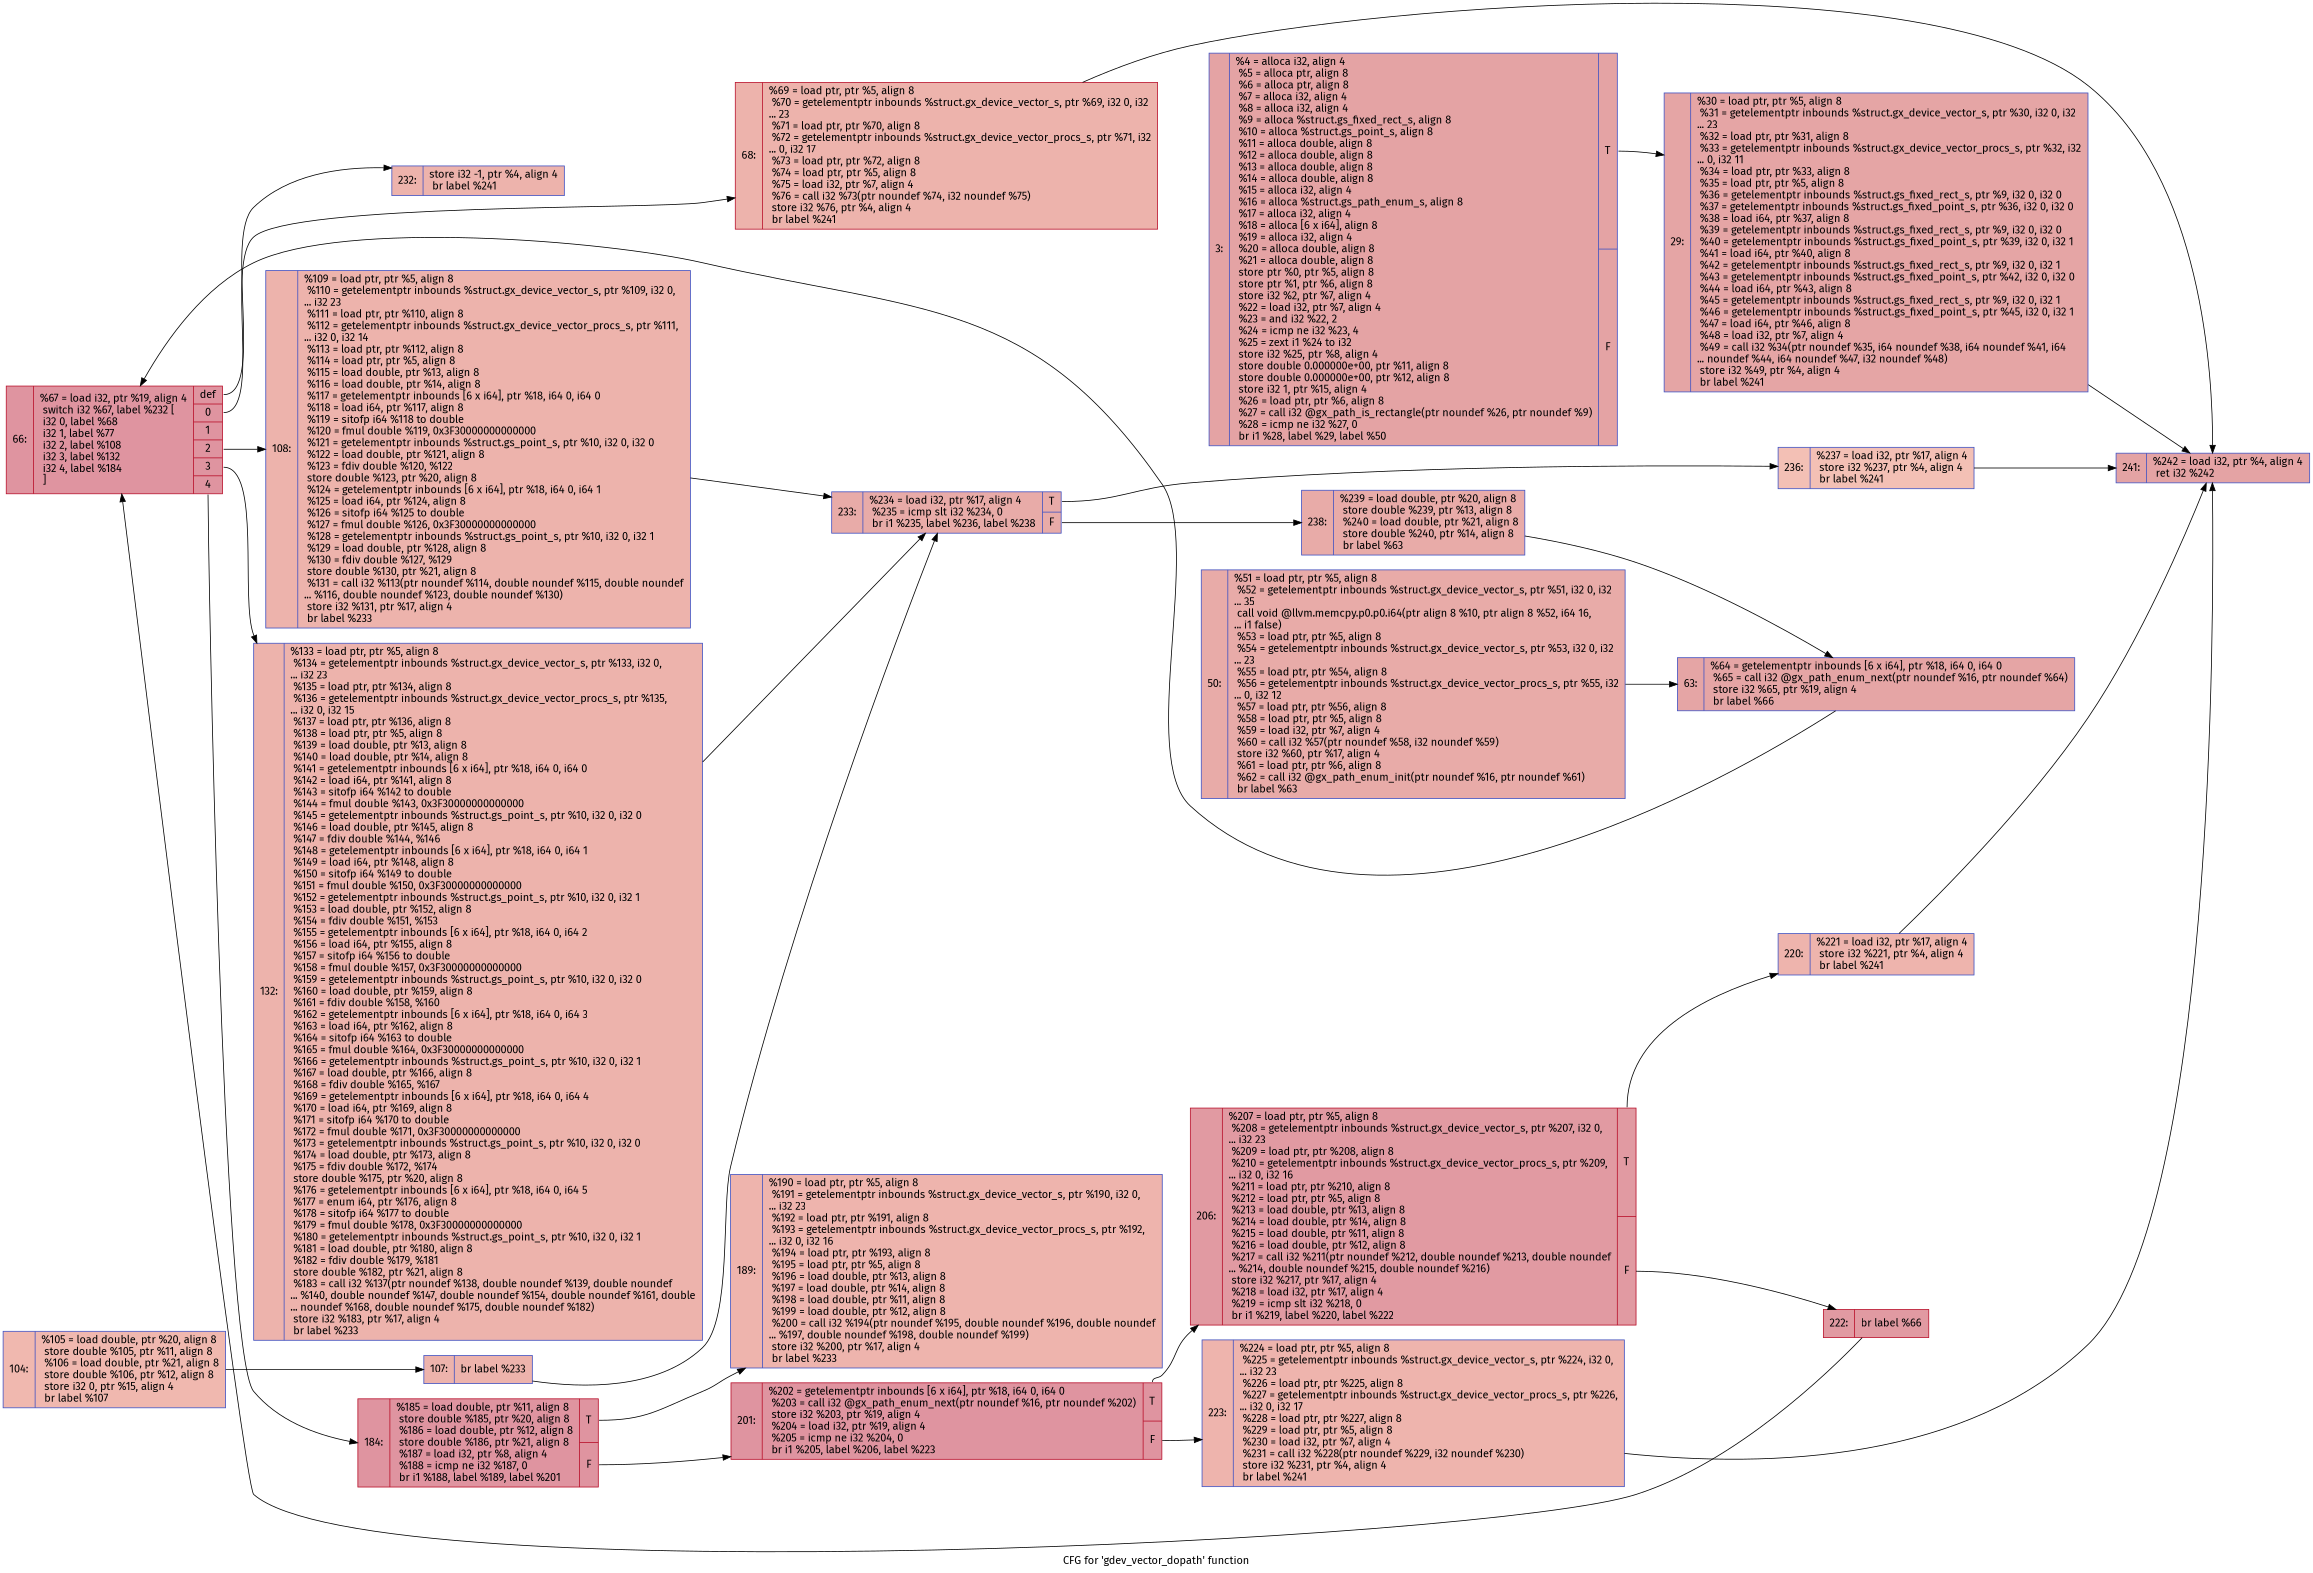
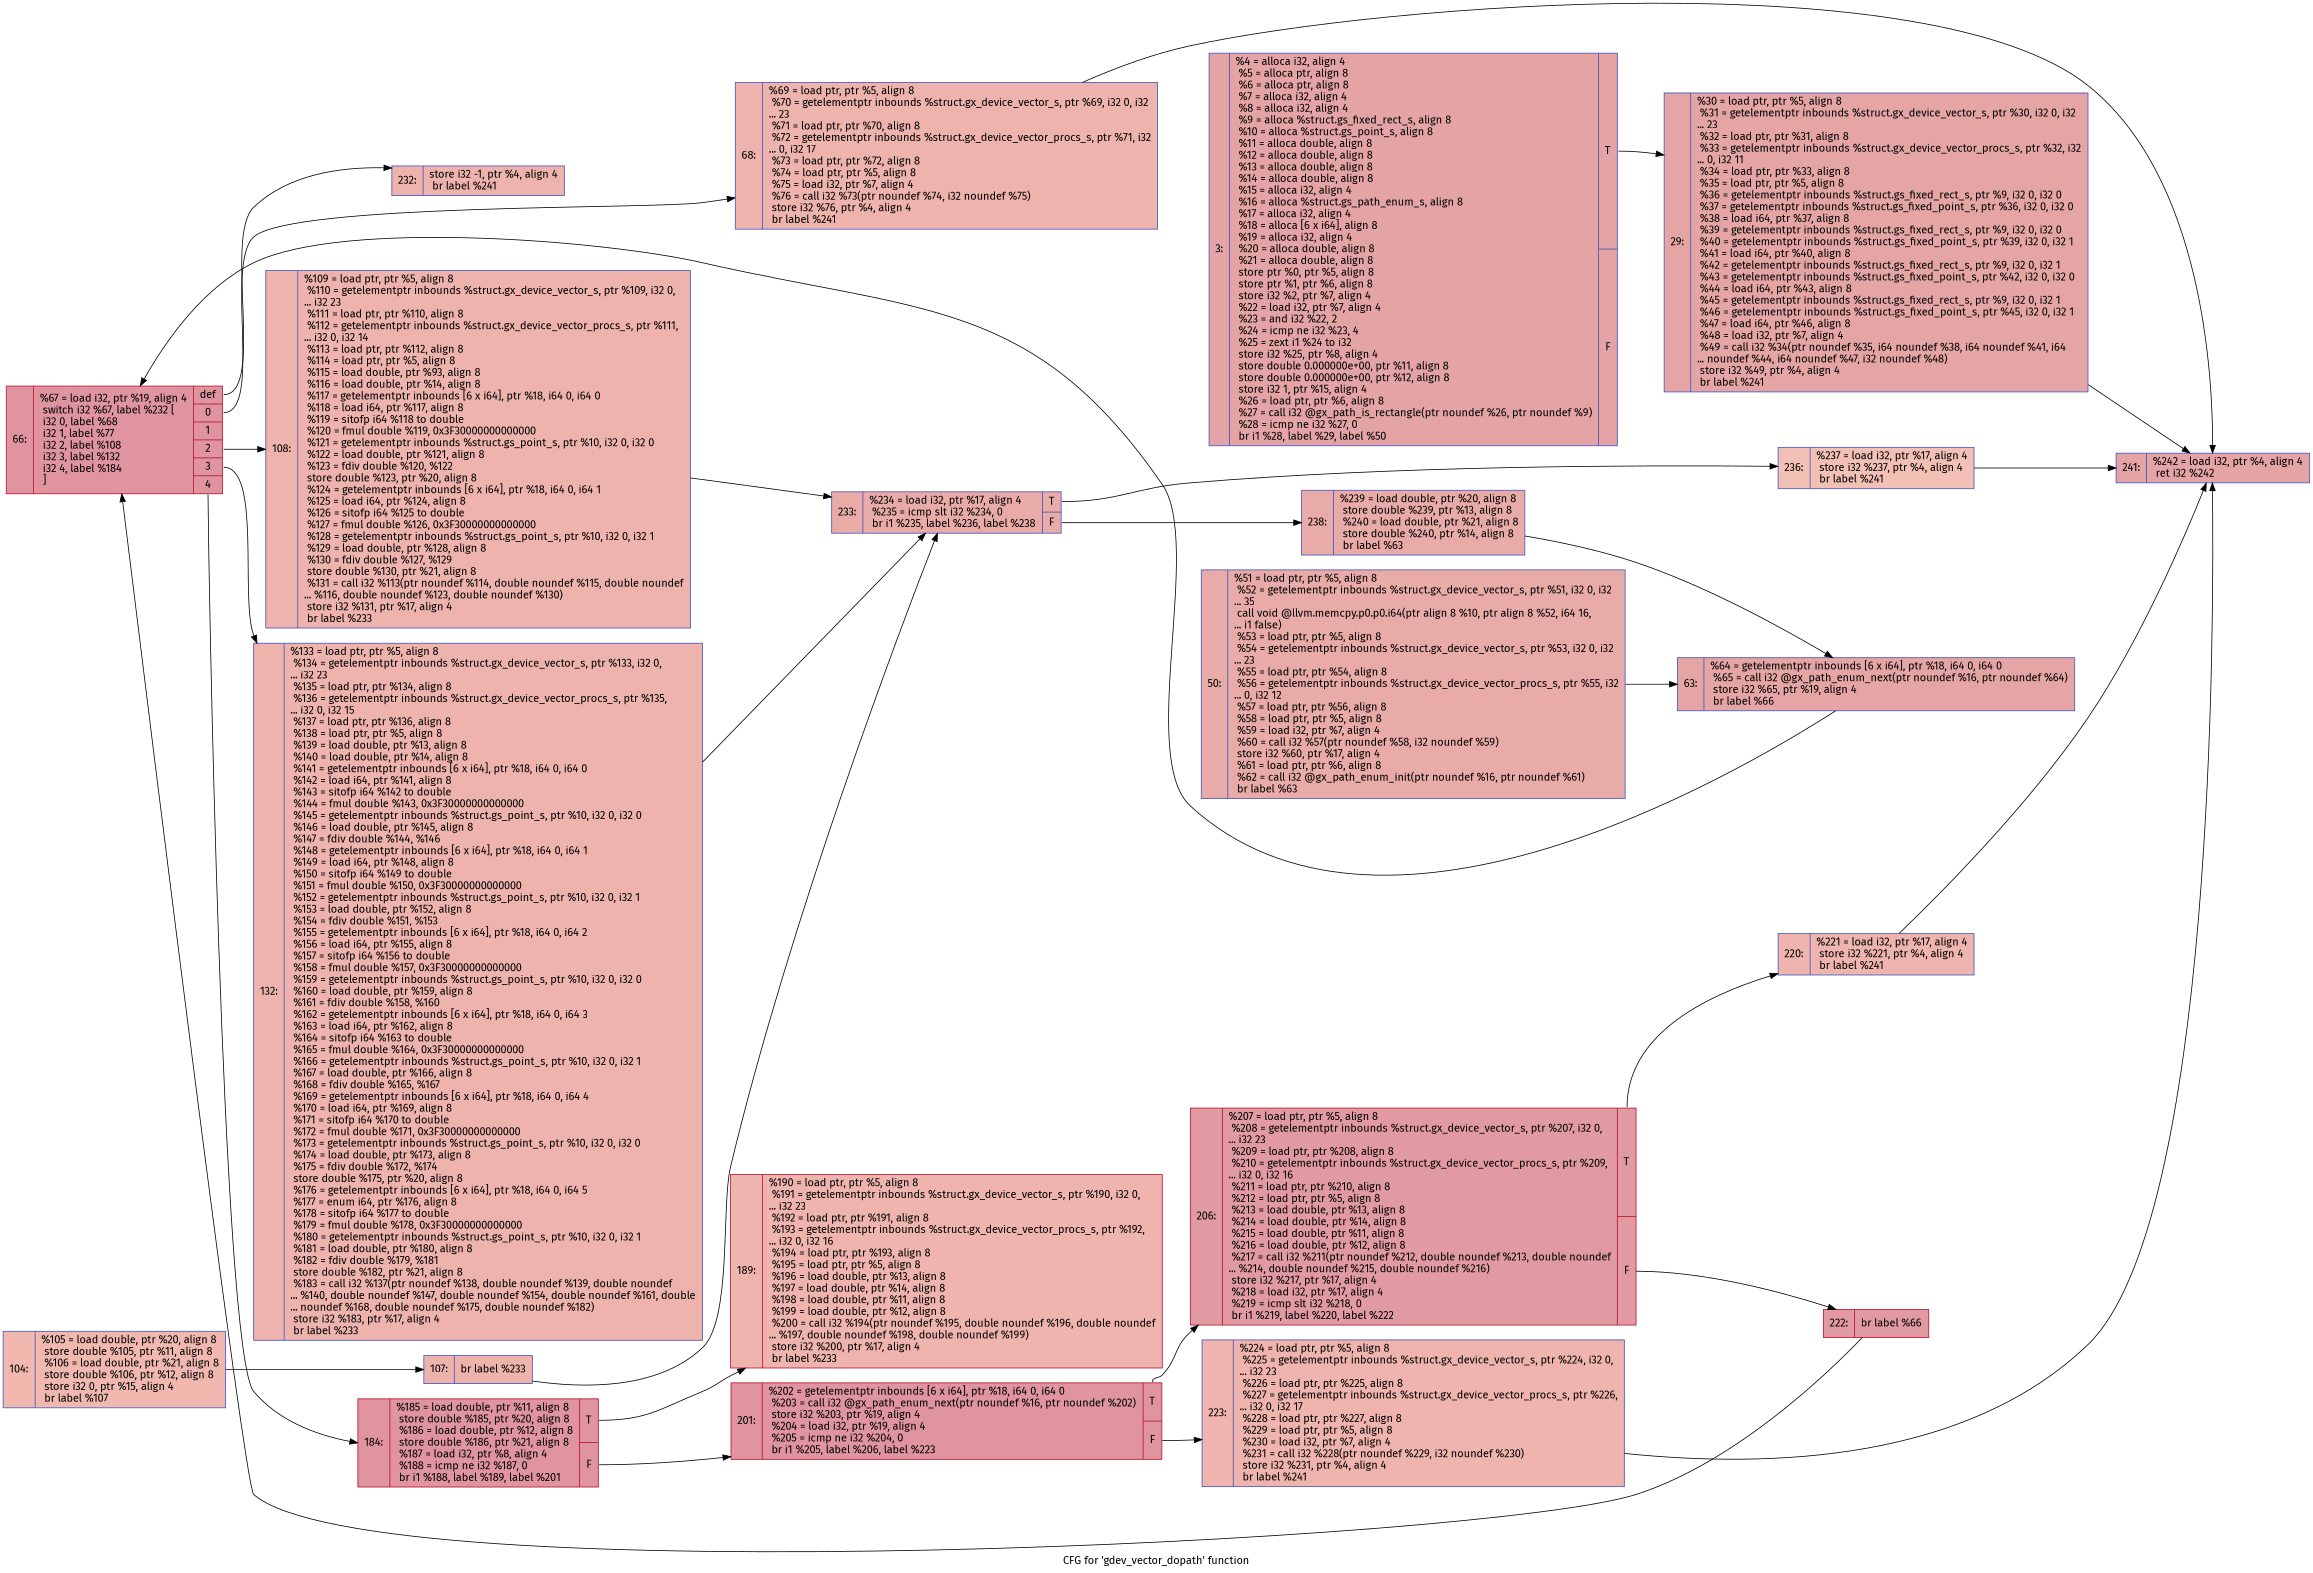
node "68:": color #b70d28ff -> #3d50c3ff
node "108:": text "%115 = load double, ptr %13, align 8" -> "%115 = load double, ptr %93, align 8"
node "189:": color #3d50c3ff -> #b70d28ff
